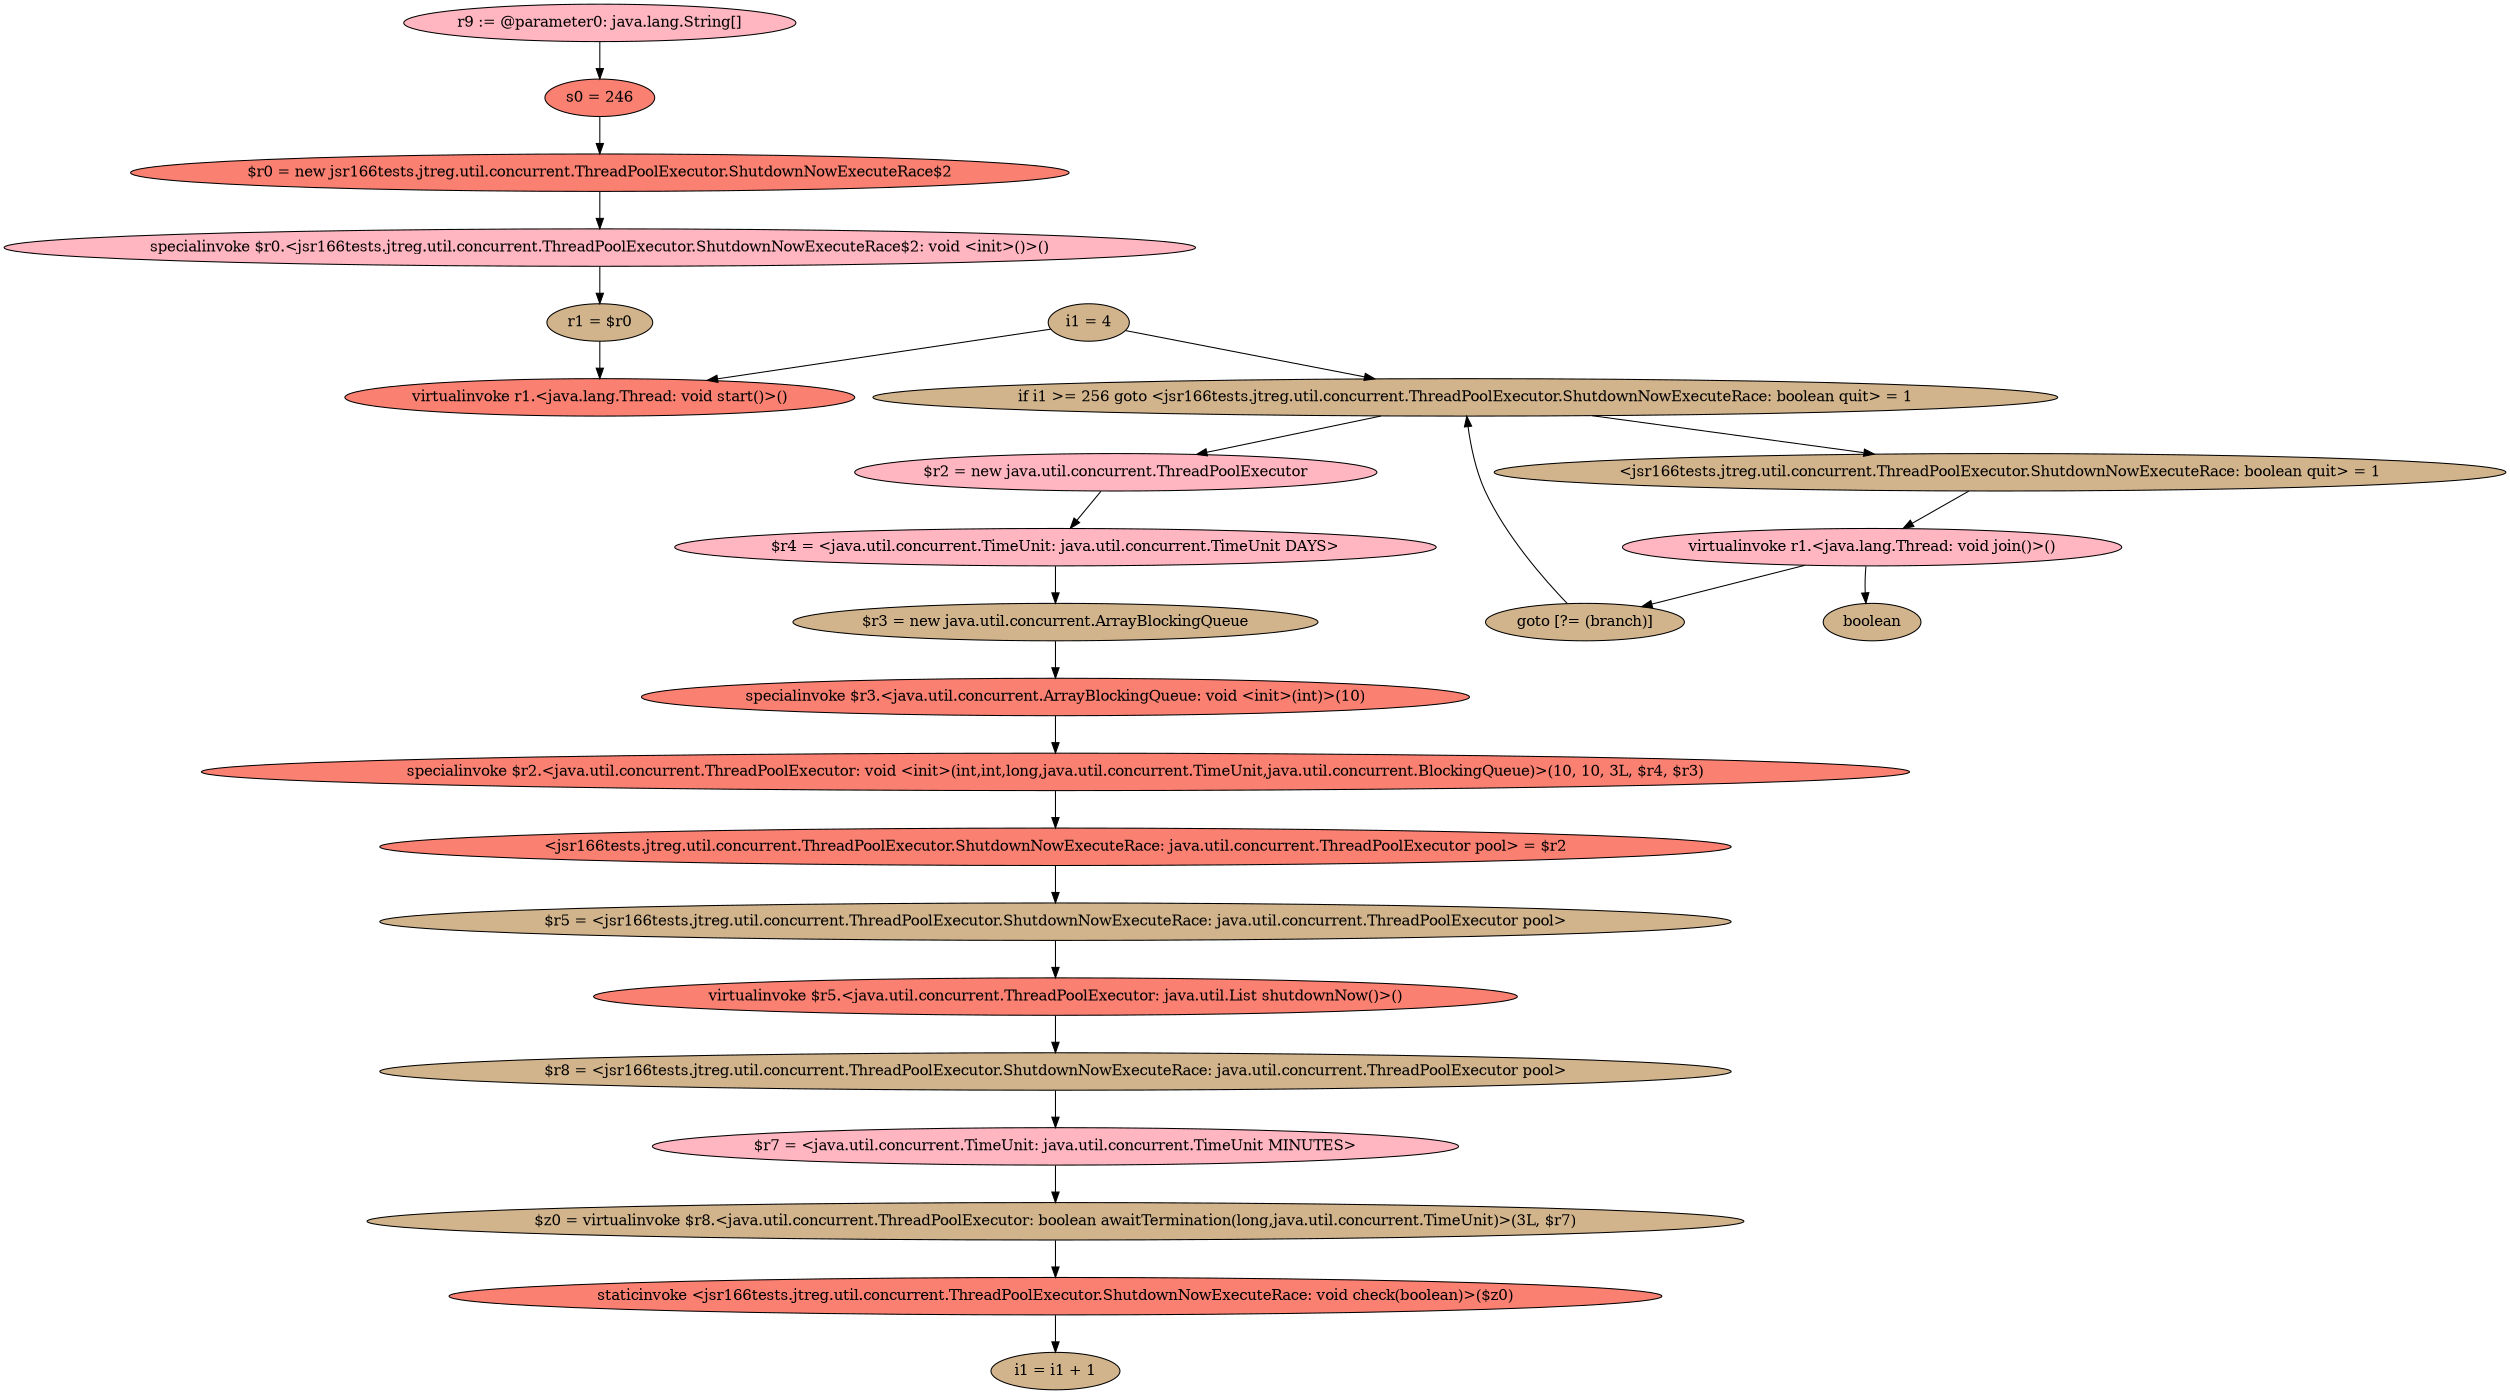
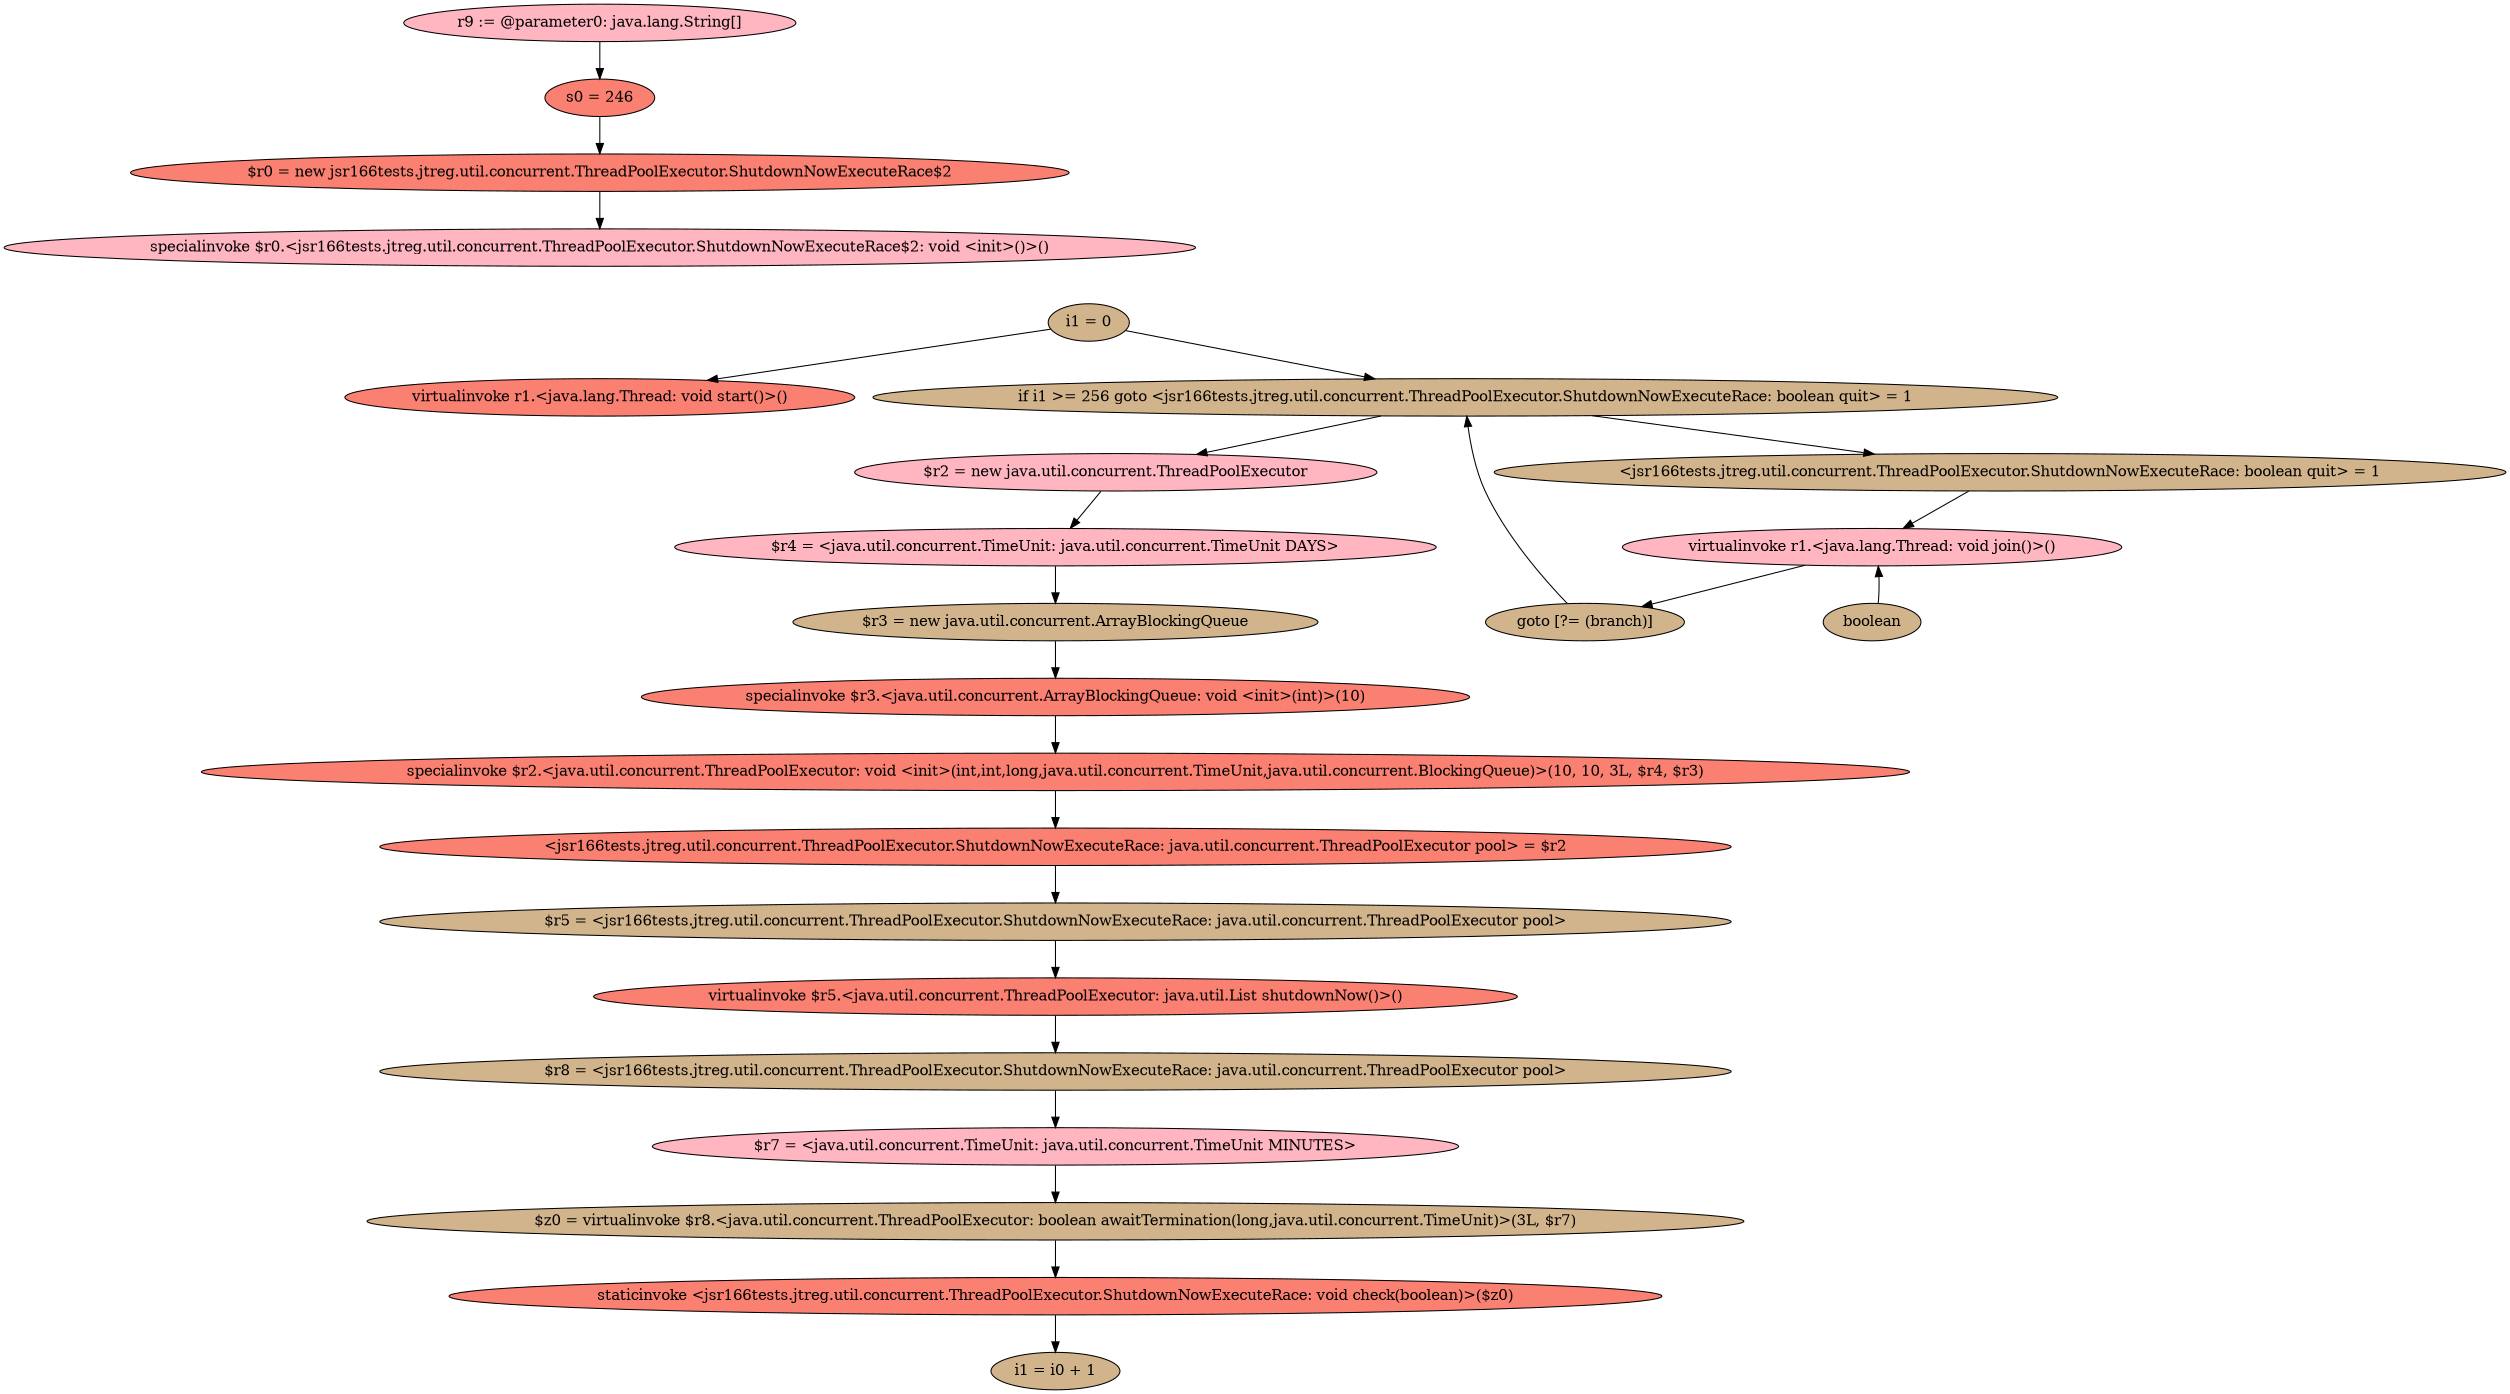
node "r1 = $r0": removed
node "i1 = 4": label "i1 = 4" -> "i1 = 0"
edge "virtualinvoke r1.<java.lang.Thread: void join()>()" -> "boolean": reversed
node "i1 = i1 + 1": label "i1 = i1 + 1" -> "i1 = i0 + 1"
